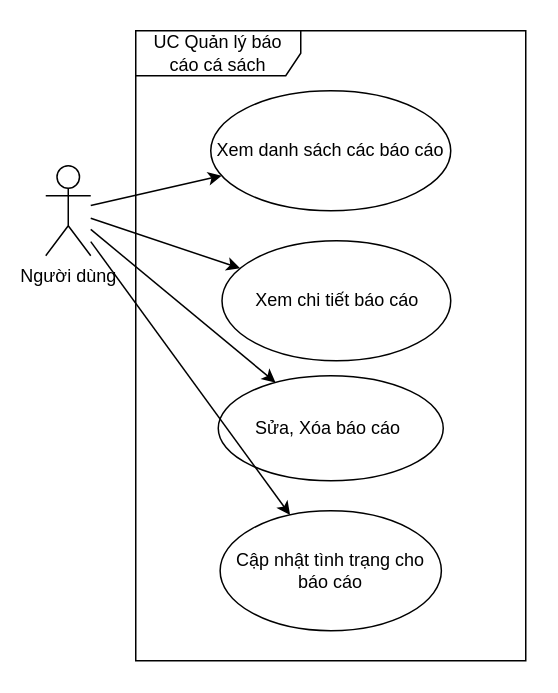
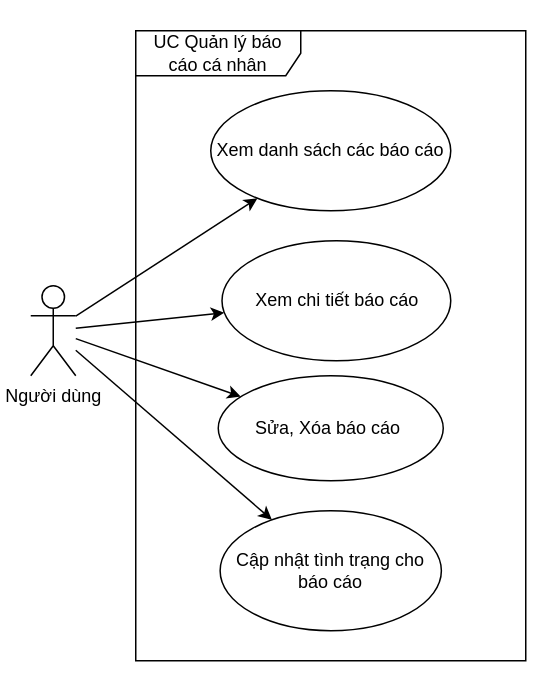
node "UC Quản lý báo cáo cá sách": label "UC Quản lý báo cáo cá sách" -> "UC Quản lý báo cáo cá nhân"
node "Người dùng": moved (68, 211) -> (53, 331)
